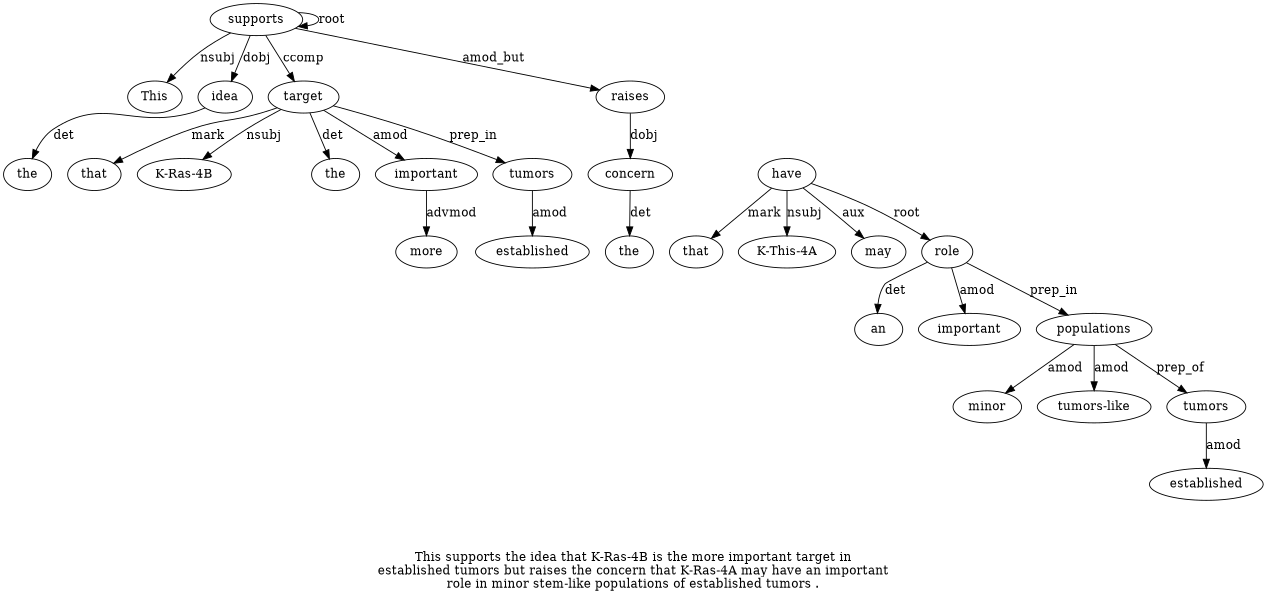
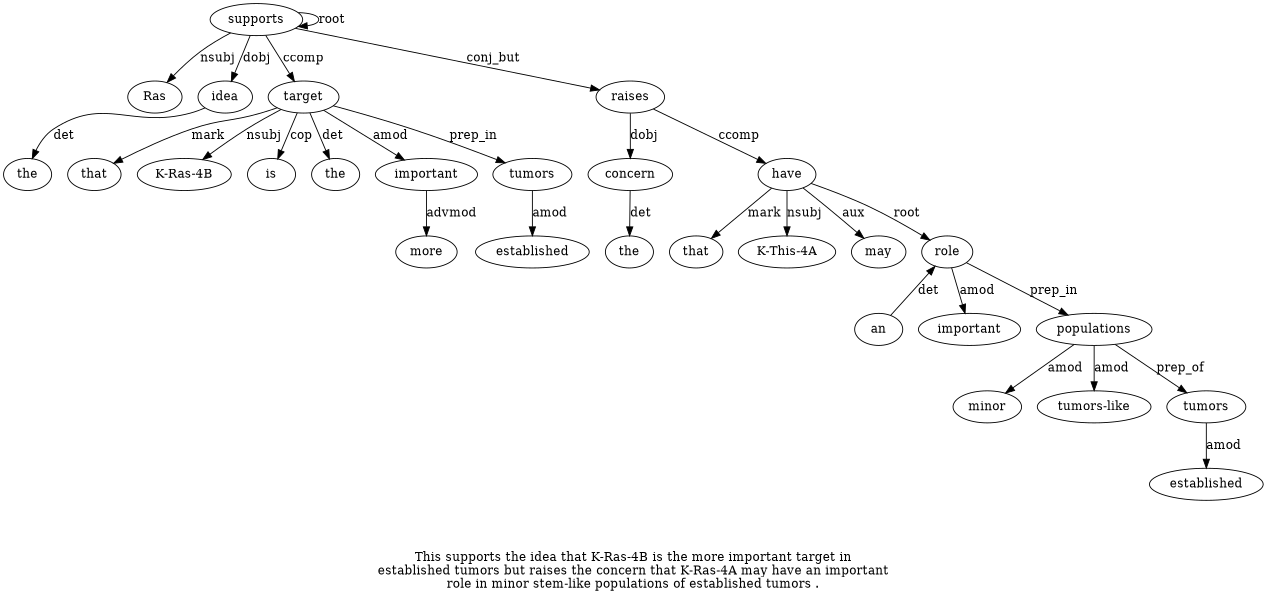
edge "supports" -> "raises": label "amod_but" -> "conj_but"
node "This": label "This" -> "Ras"
edge "raises" -> "have": added, label "ccomp"
node "is": added
edge "role" -> "an": reversed
